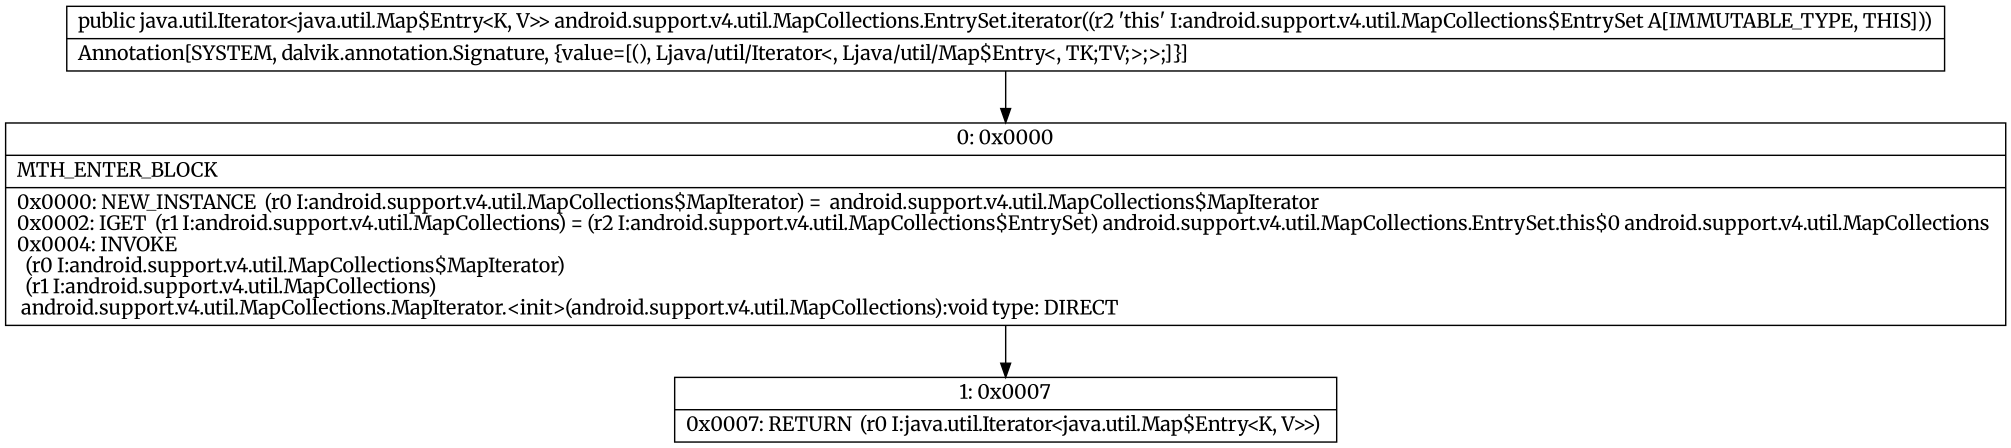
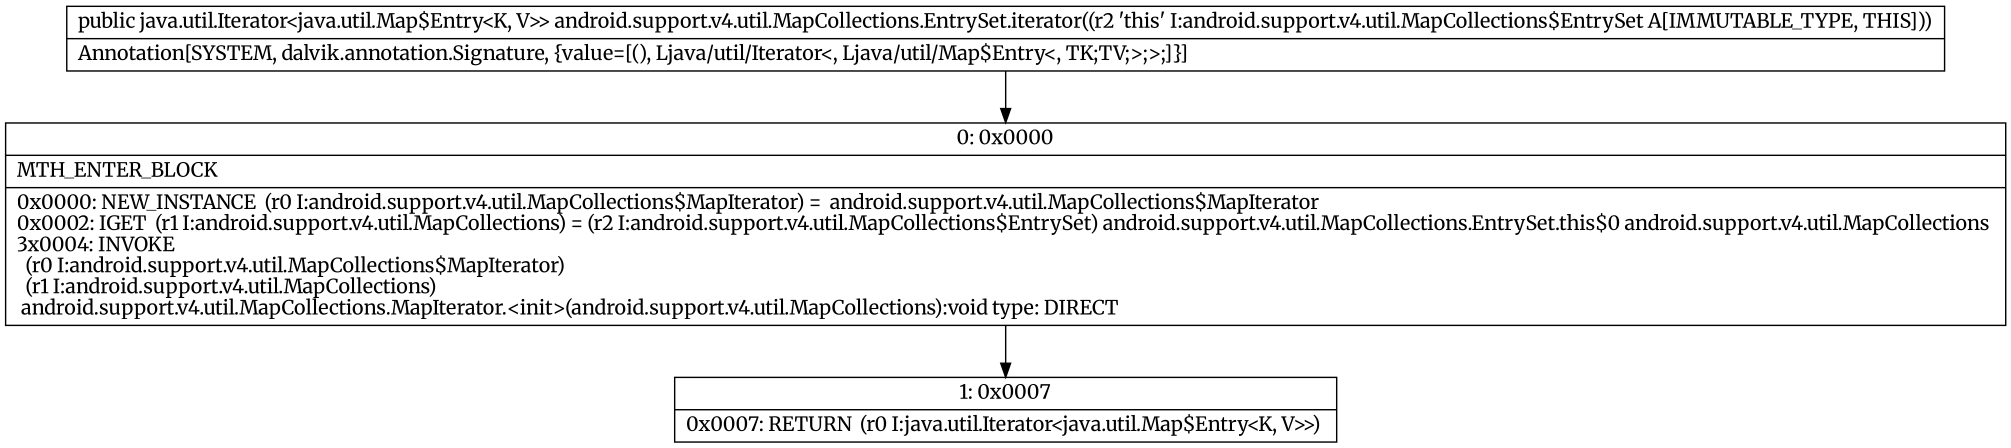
node "0: 0x0000": text "0x0004: INVOKE" -> "3x0004: INVOKE"
